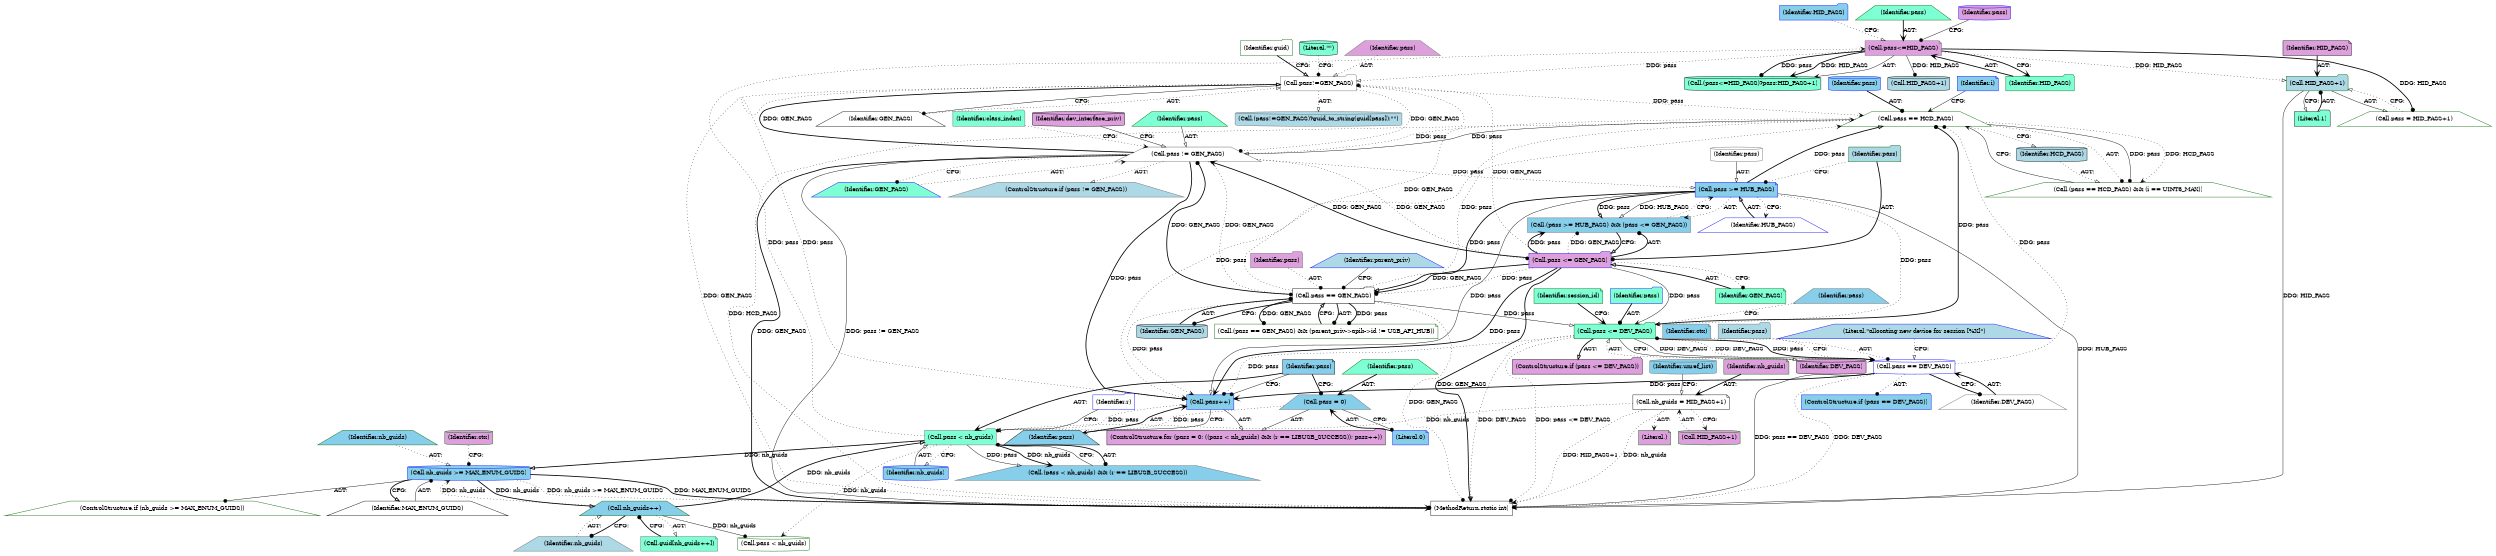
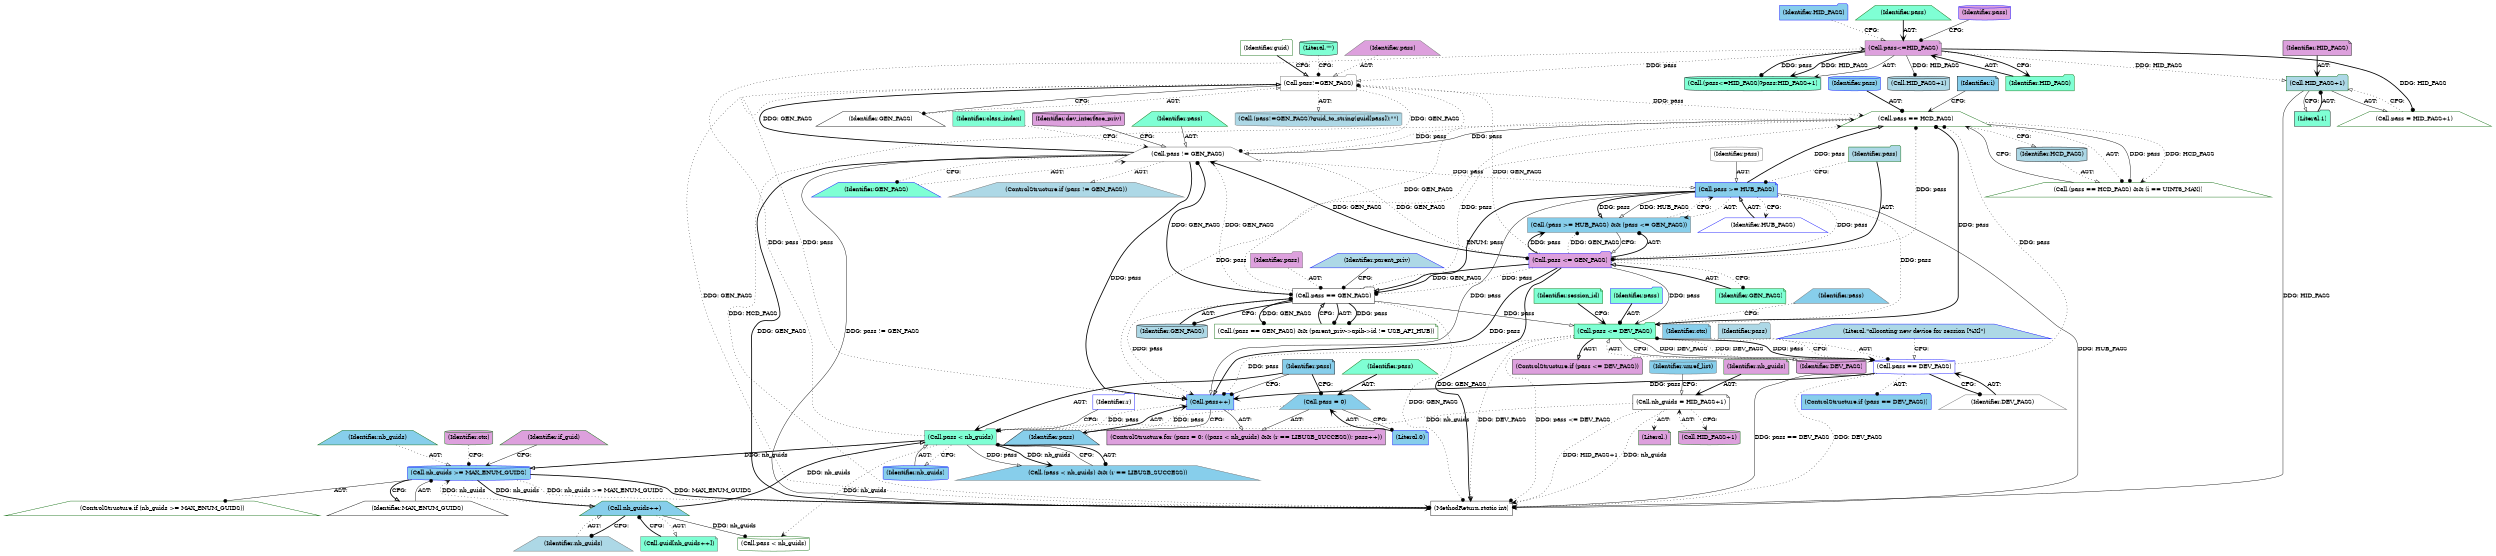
node "(Identifier,i)": color blue -> black
edge "(Call,(pass >= HUB_PASS) && (pass <= GEN_PASS))" -> "(Call,pass <= GEN_PASS)": style bold -> solid
edge "(Call,pass >= HUB_PASS)" -> "(Call,pass == GEN_PASS)": label "DDG: pass" -> "ENUM: pass"
edge "(Call,pass >= HUB_PASS)" -> "(Call,pass <= GEN_PASS)": added, label "DDG: pass"
edge "(Call,pass <= GEN_PASS)" -> "(Call,pass == HCD_PASS)": added, label "DDG: pass"
edge "(Call,pass <= GEN_PASS)" -> "(Call,pass++)": arrowhead vee -> onormal
node "(Identifier,if_guid)": added
